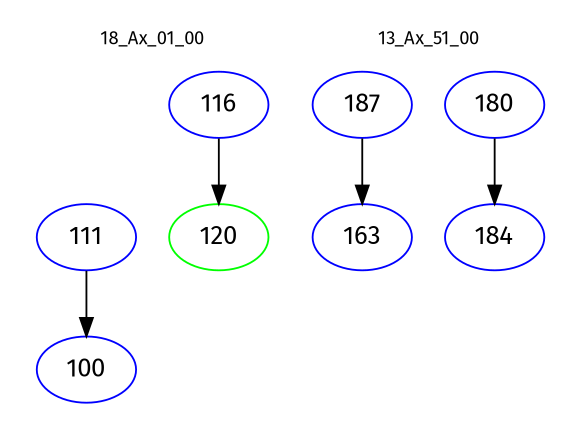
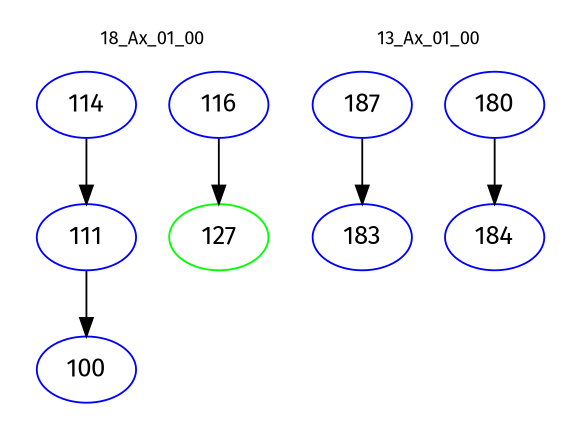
cluster "13_Ax_51_00": label "13_Ax_51_00" -> "13_Ax_01_00"
node "114": added
node "120": label "120" -> "127"
node "163": label "163" -> "183"
